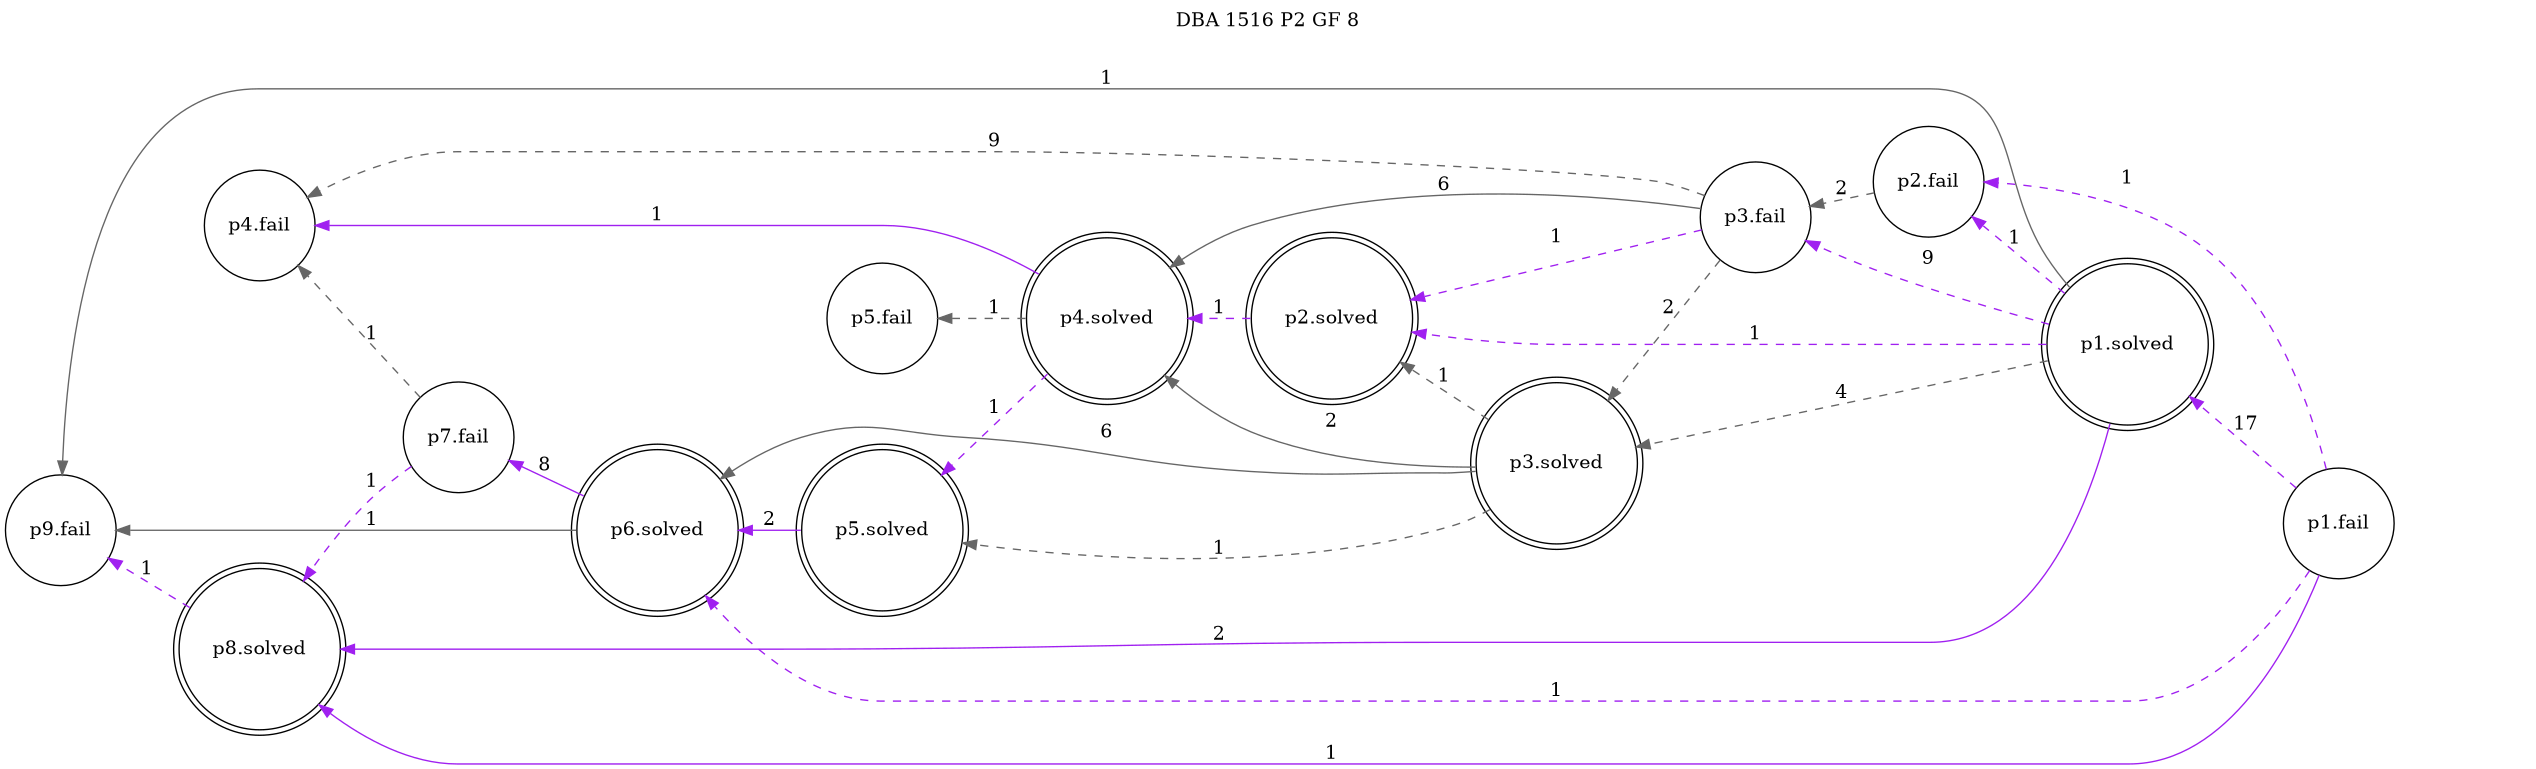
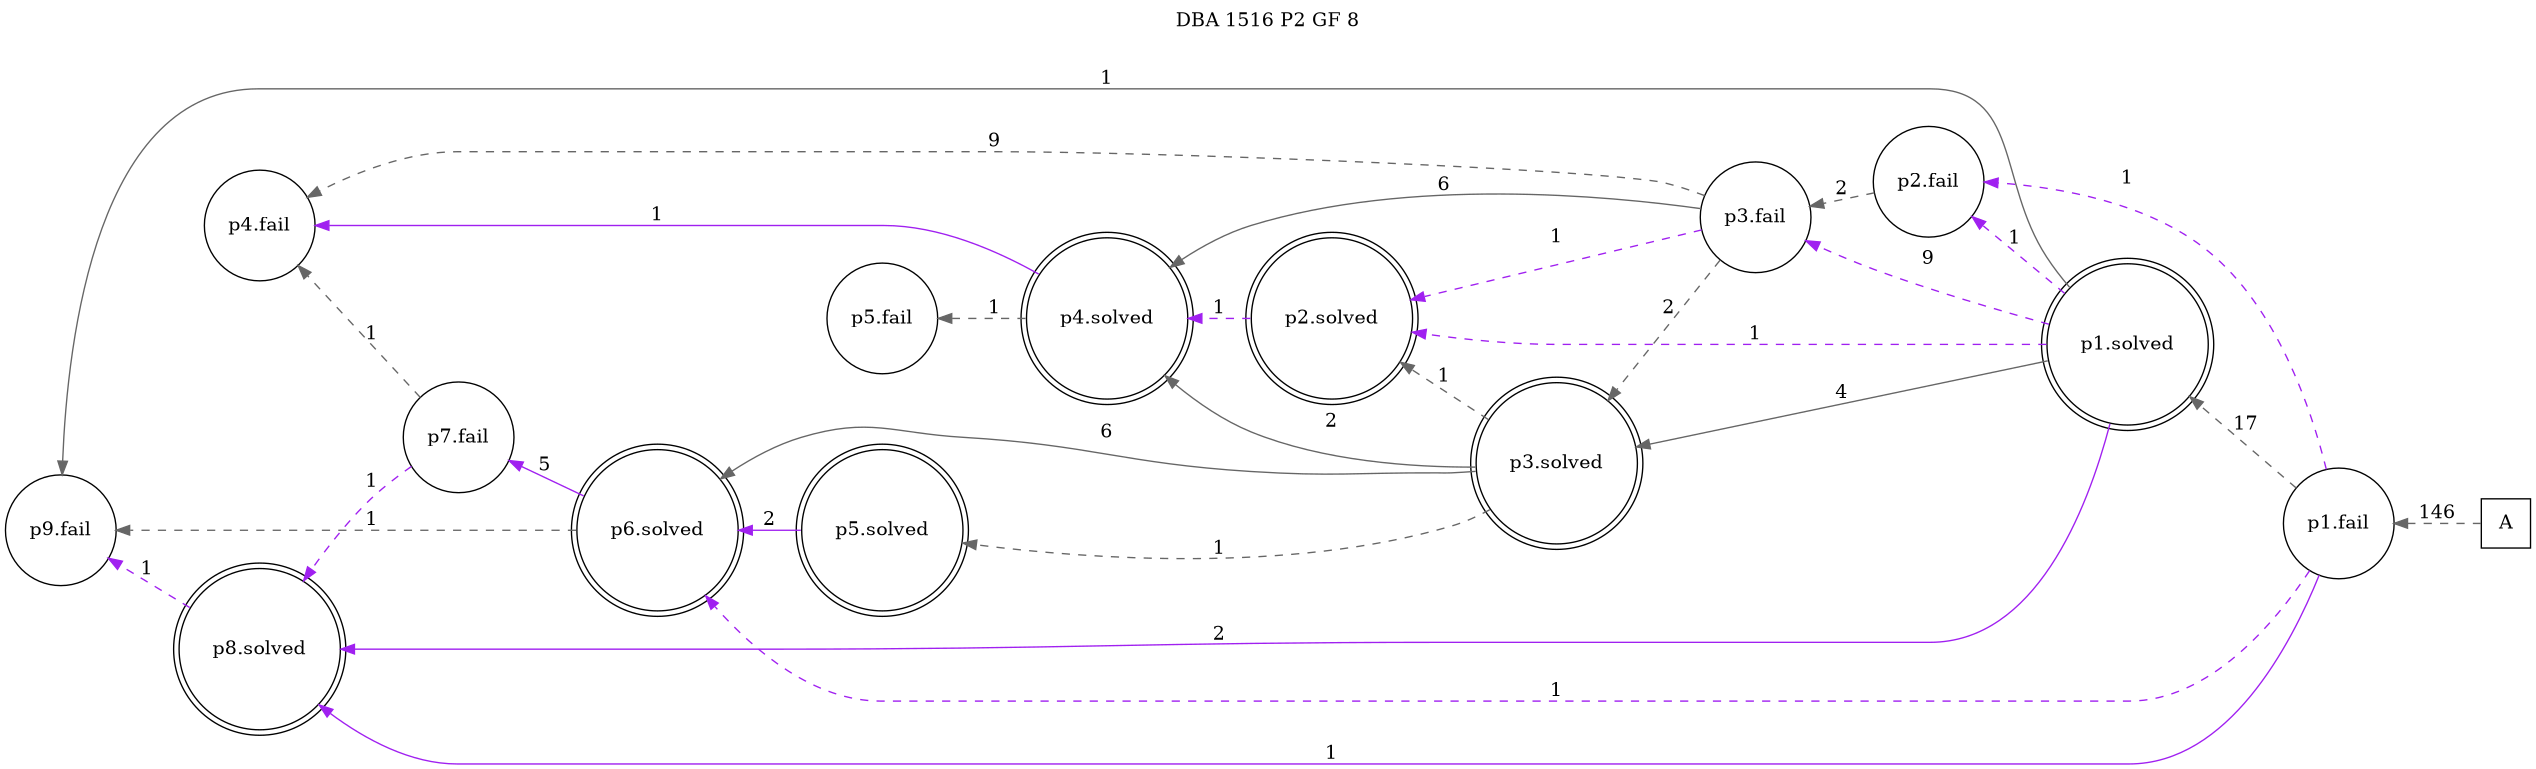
edge "p1.solved" -> "p3.solved": style dashed -> solid
edge "p4.solved" -> "p5.solved": removed, label "1"
edge "p1.fail" -> "p1.solved": color purple -> gray40
edge "p6.solved" -> "p7.fail": label "8" -> "5"
node "A": added
edge "p6.solved" -> "p9.fail": style solid -> dashed
